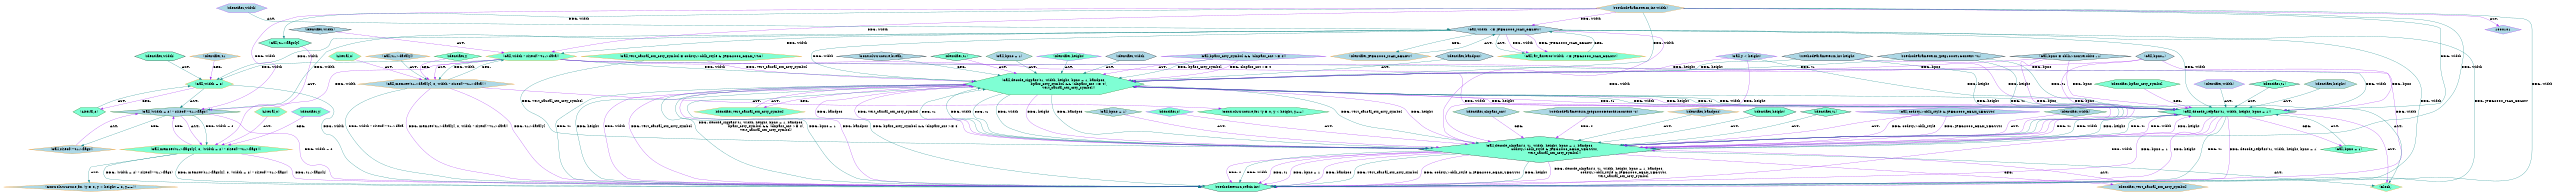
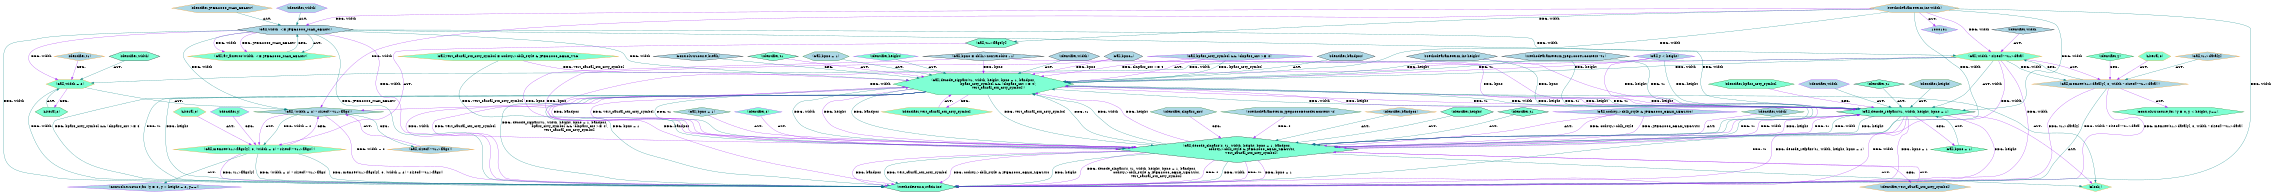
edge "(Call,width  <= JPEG2000_MAX_CBLKW)" -> "(Call,width + 2)": color teal -> purple
edge "(Call,width  <= JPEG2000_MAX_CBLKW)" -> "(Identifier,JPEG2000_MAX_CBLKW)": removed, label "CFG:"
edge "(Call,width * sizeof(**t1->data))" -> "(Call,decode_refpass(t1, width, height, bpno + 1))": label "DDG: width" -> "AST: width"
node "(ControlStructure,for (y = 0; y < height + 2; y++))": color darkorange -> purple
